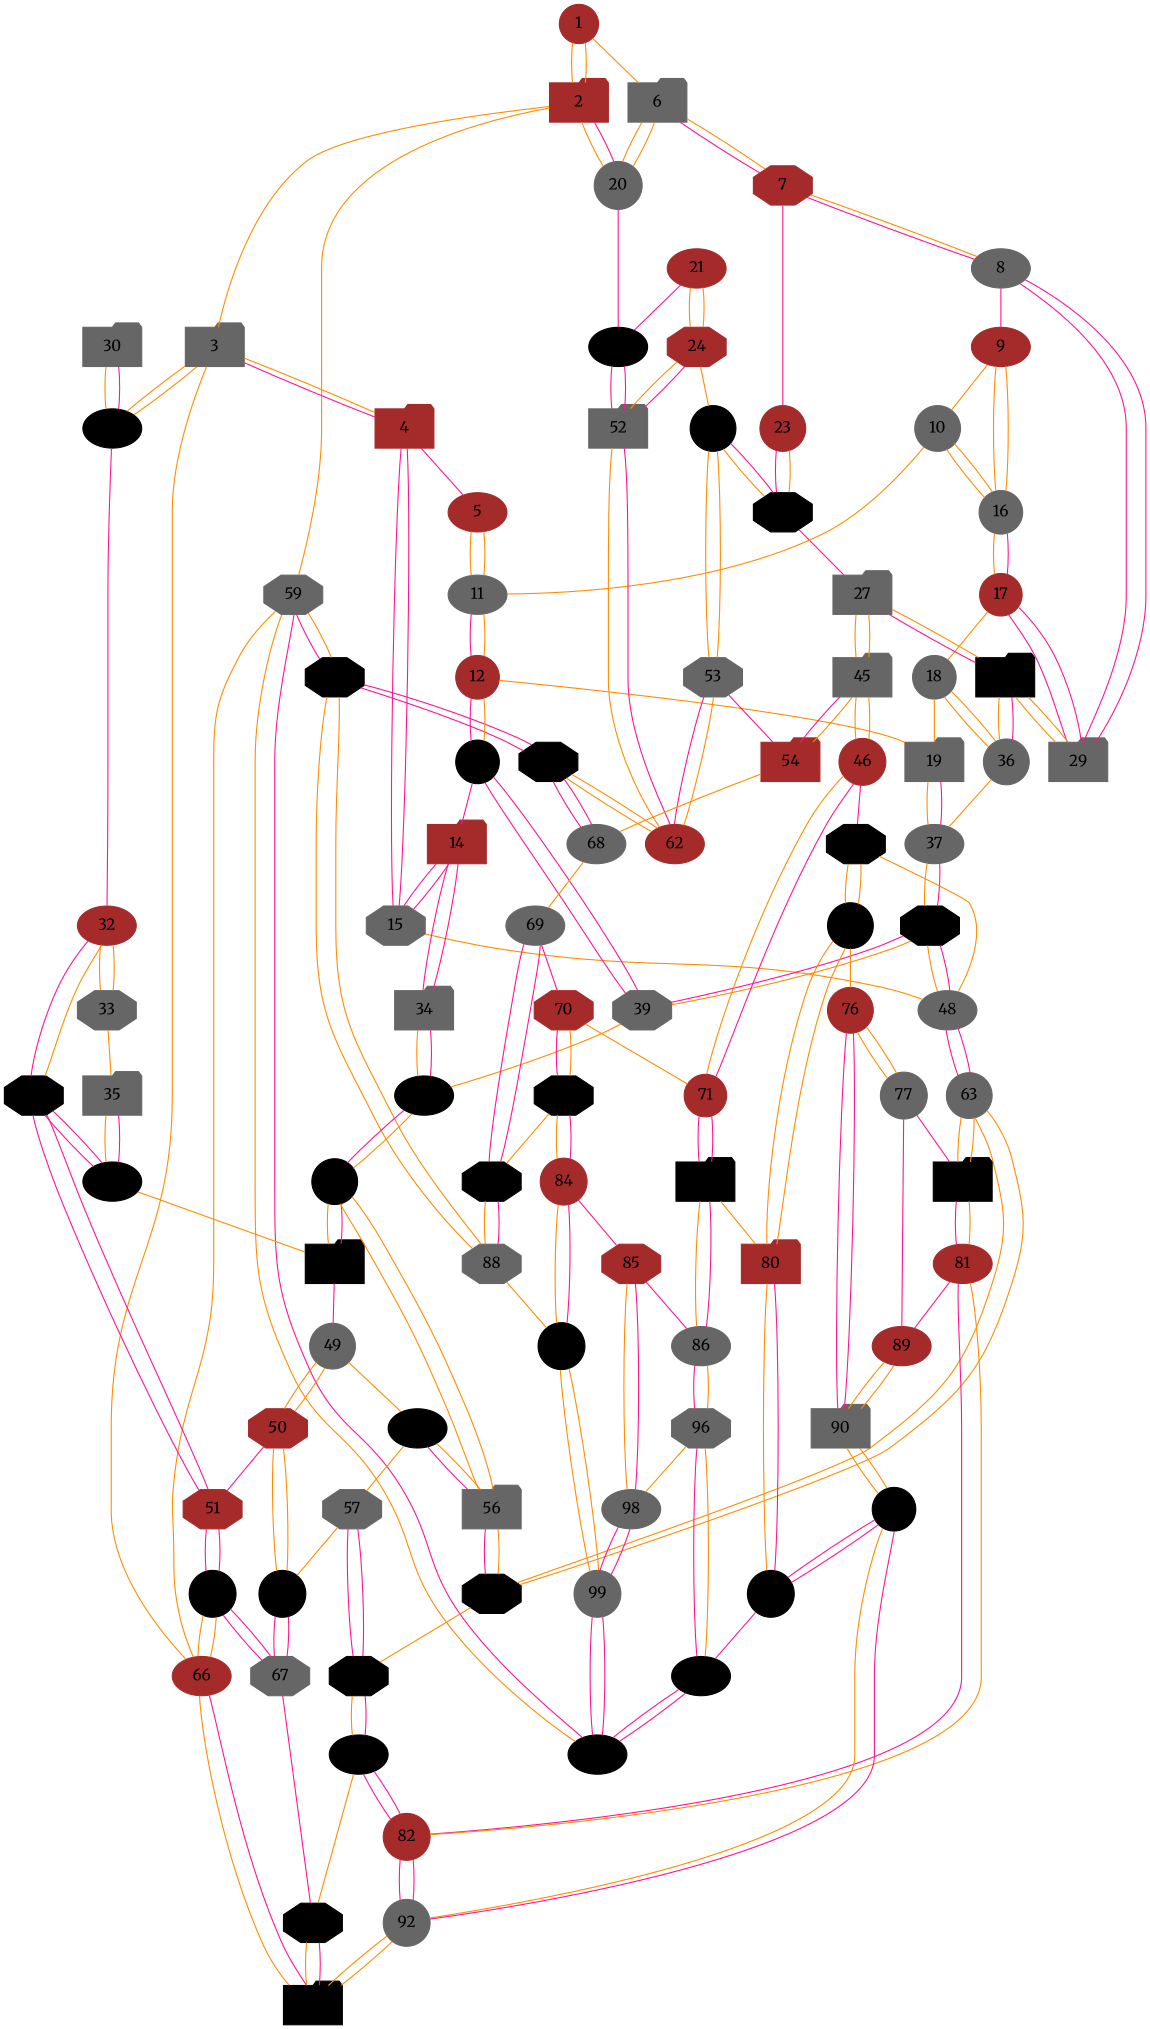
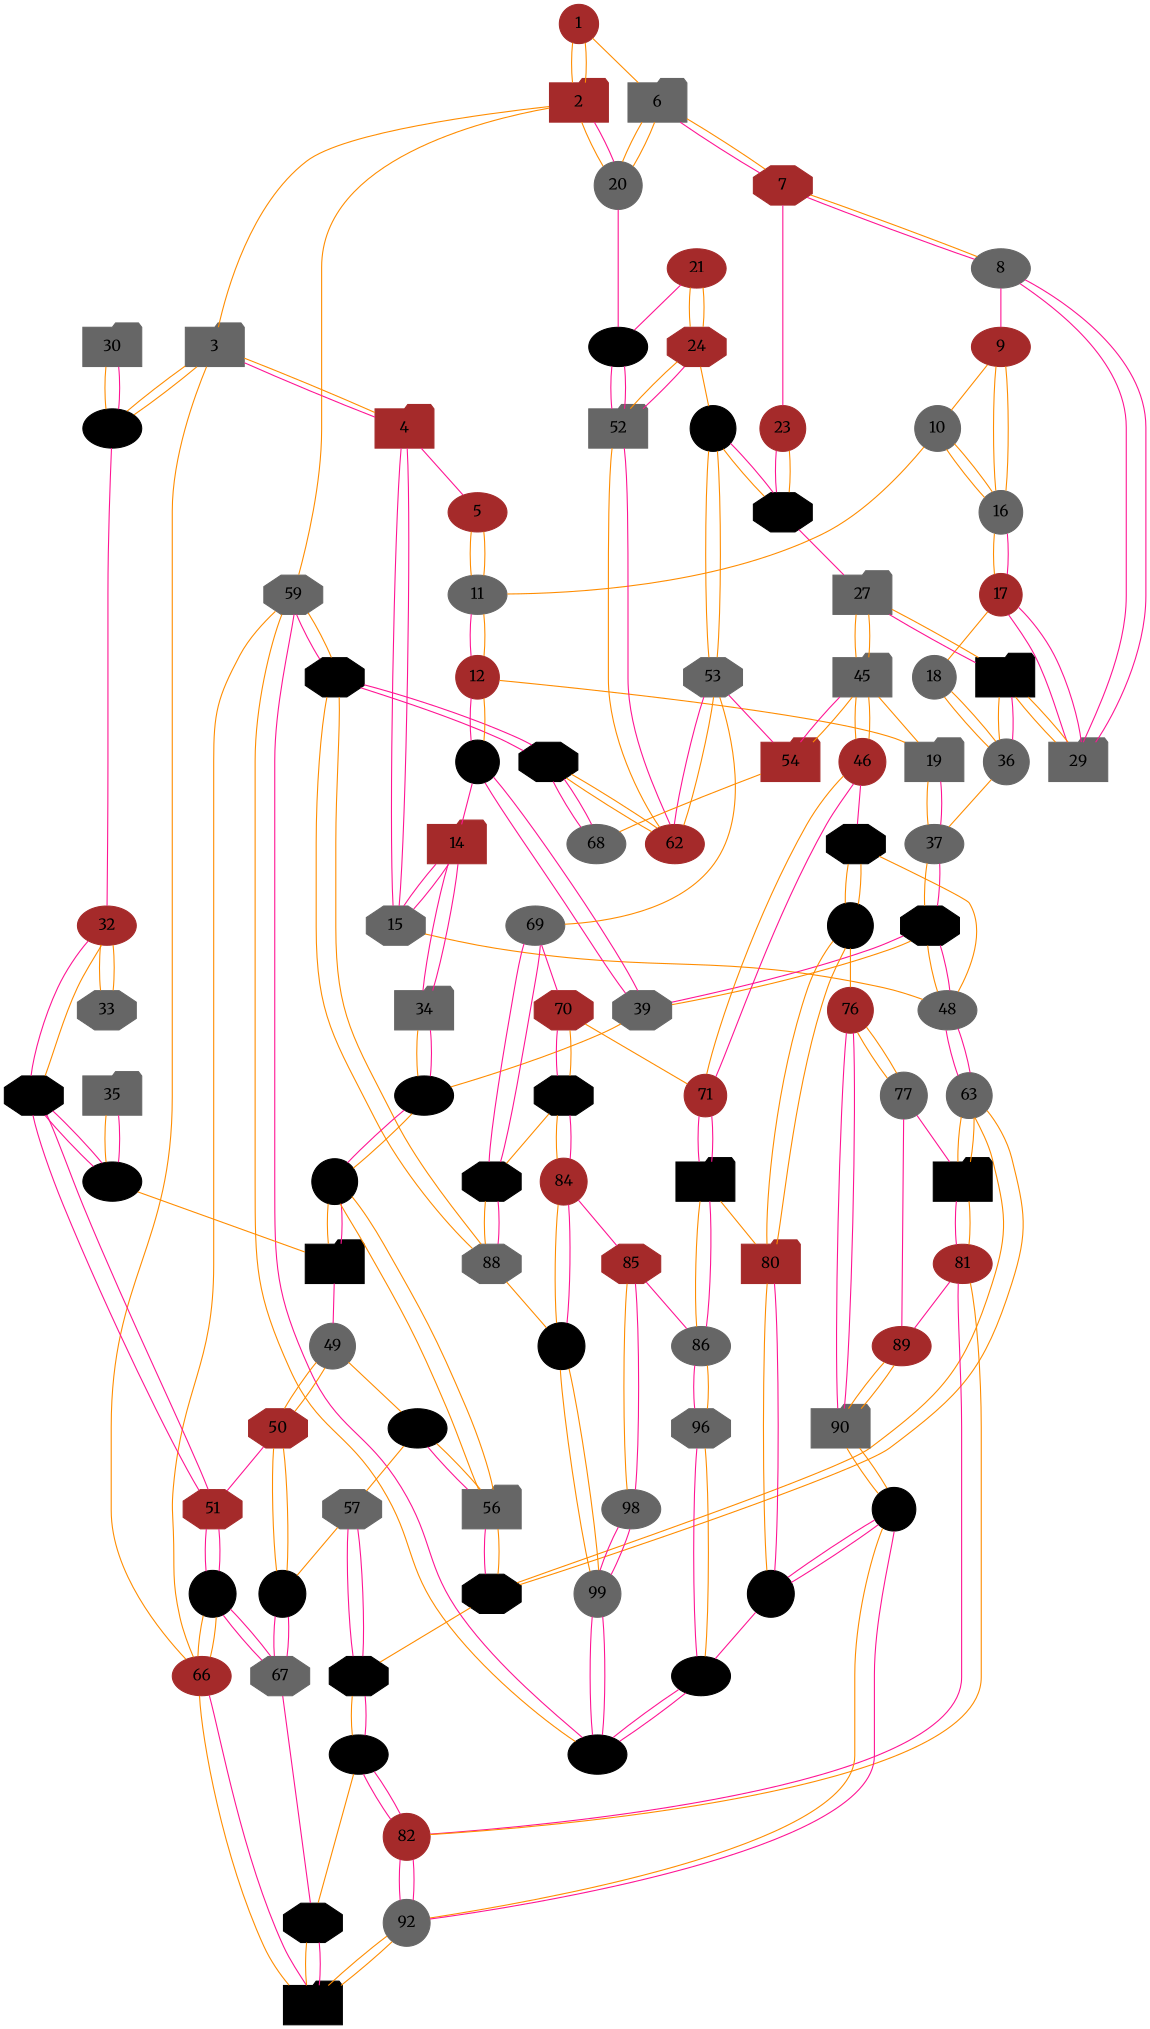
edge "18" -- "19": now "45" -- "19"
edge "68" -- "69": now "53" -- "69"
edge "33" -- "35": removed
edge "96" -- "98": removed
